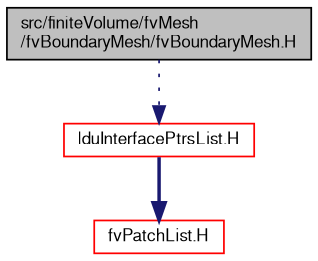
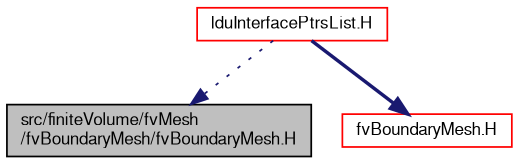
edge "src/finiteVolume/fvMesh /fvBoundaryMesh/fvBoundaryMesh.H" -> "lduInterfacePtrsList.H": reversed
node "fvPatchList.H": label "fvPatchList.H" -> "fvBoundaryMesh.H"
